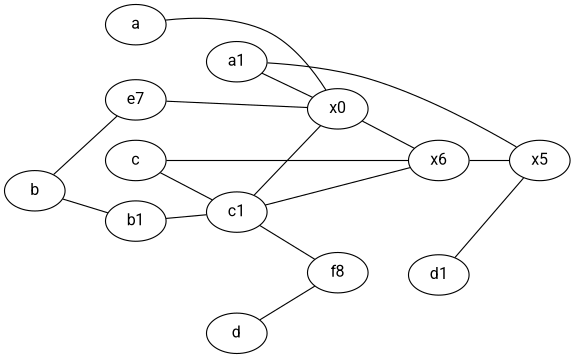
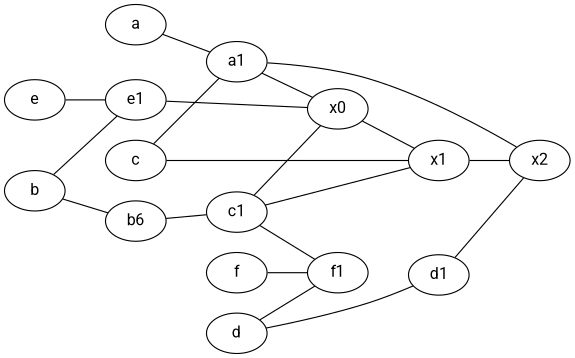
edge "a" -- "x0": now "a" -- "a1"
node "e": added
node "e7": label "e7" -> "e1"
node "x6": label "x6" -> "x1"
node "x5": label "x5" -> "x2"
edge "c" -- "c1": now "c" -- "a1"
node "b1": label "b1" -> "b6"
node "f": added
node "f8": label "f8" -> "f1"
edge "d1" -- "d": added
